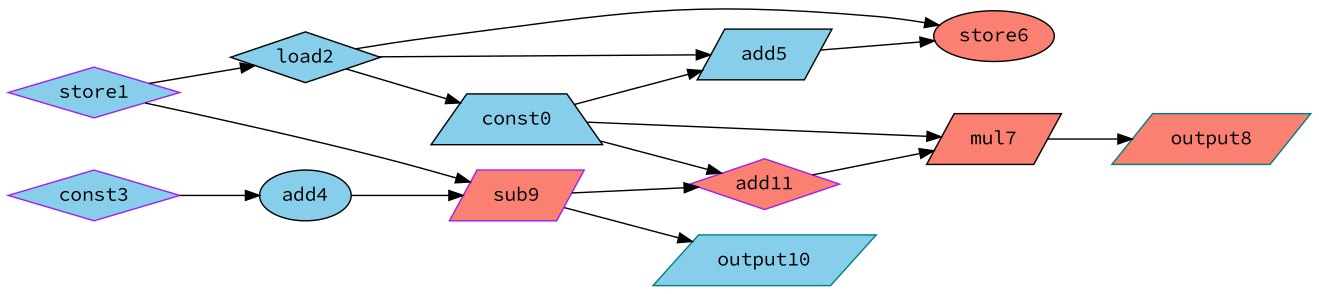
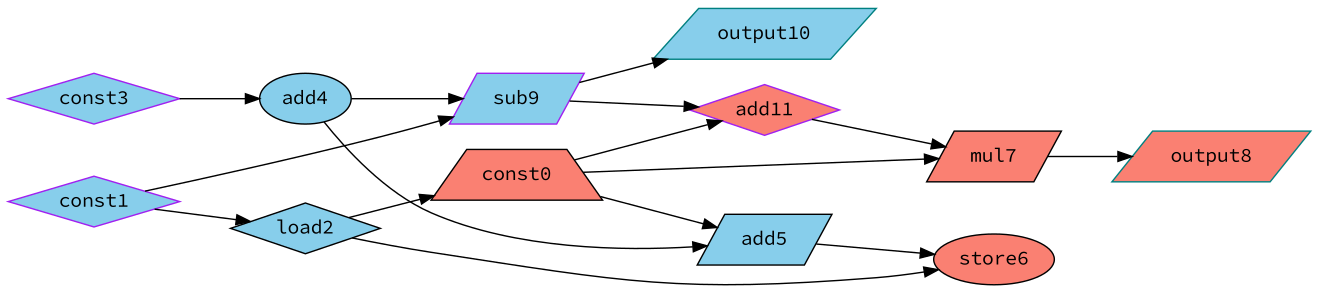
edge "load2" -> "add5": now "add4" -> "add5"
node "store1": label "store1" -> "const1"
node "const0": fillcolor skyblue -> salmon
node "sub9": fillcolor salmon -> skyblue
